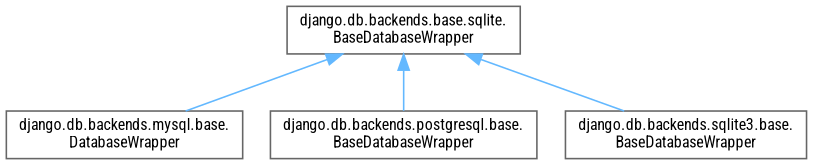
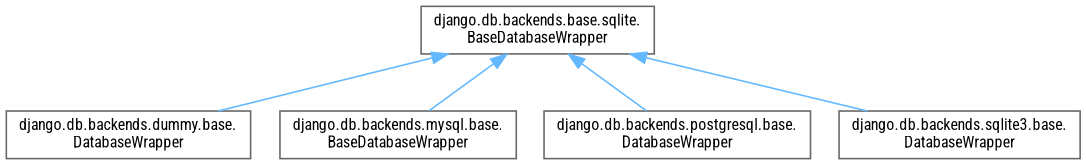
node "django.db.backends.mysql.base. DatabaseWrapper": label "django.db.backends.mysql.base. DatabaseWrapper" -> "django.db.backends.mysql.base. BaseDatabaseWrapper"
node "django.db.backends.dummy.base. DatabaseWrapper": added
node "django.db.backends.postgresql.base. BaseDatabaseWrapper": label "django.db.backends.postgresql.base. BaseDatabaseWrapper" -> "django.db.backends.postgresql.base. DatabaseWrapper"
node "django.db.backends.sqlite3.base. BaseDatabaseWrapper": label "django.db.backends.sqlite3.base. BaseDatabaseWrapper" -> "django.db.backends.sqlite3.base. DatabaseWrapper"
